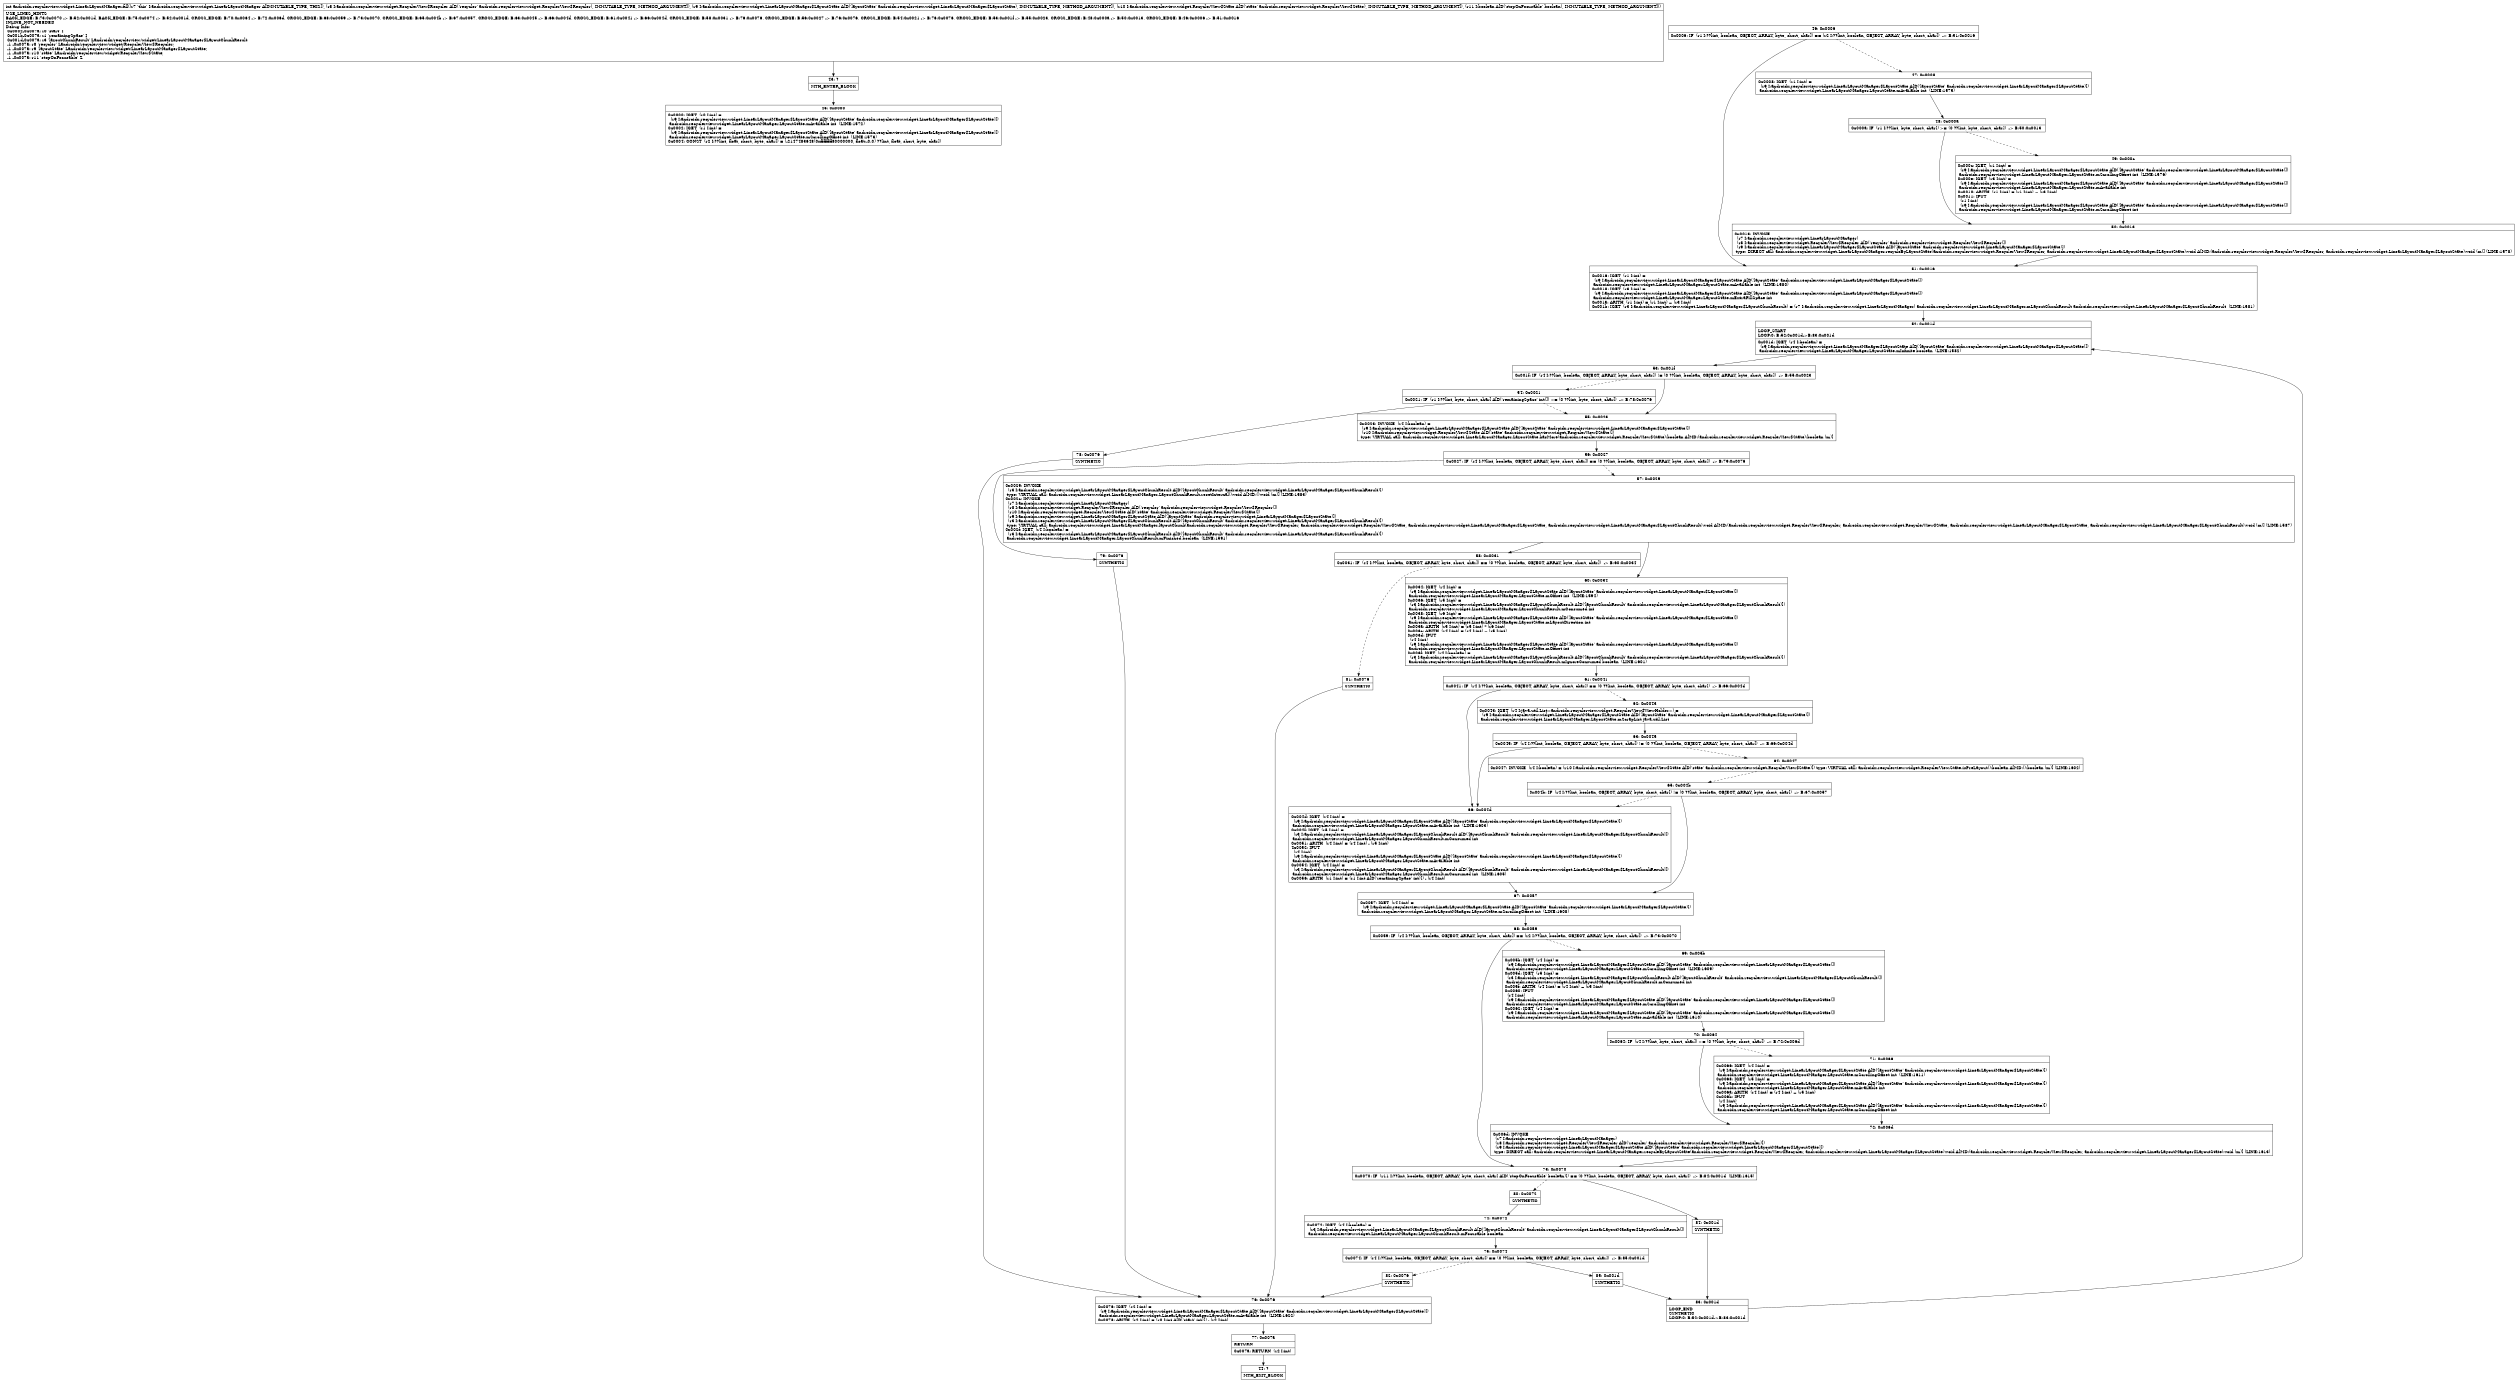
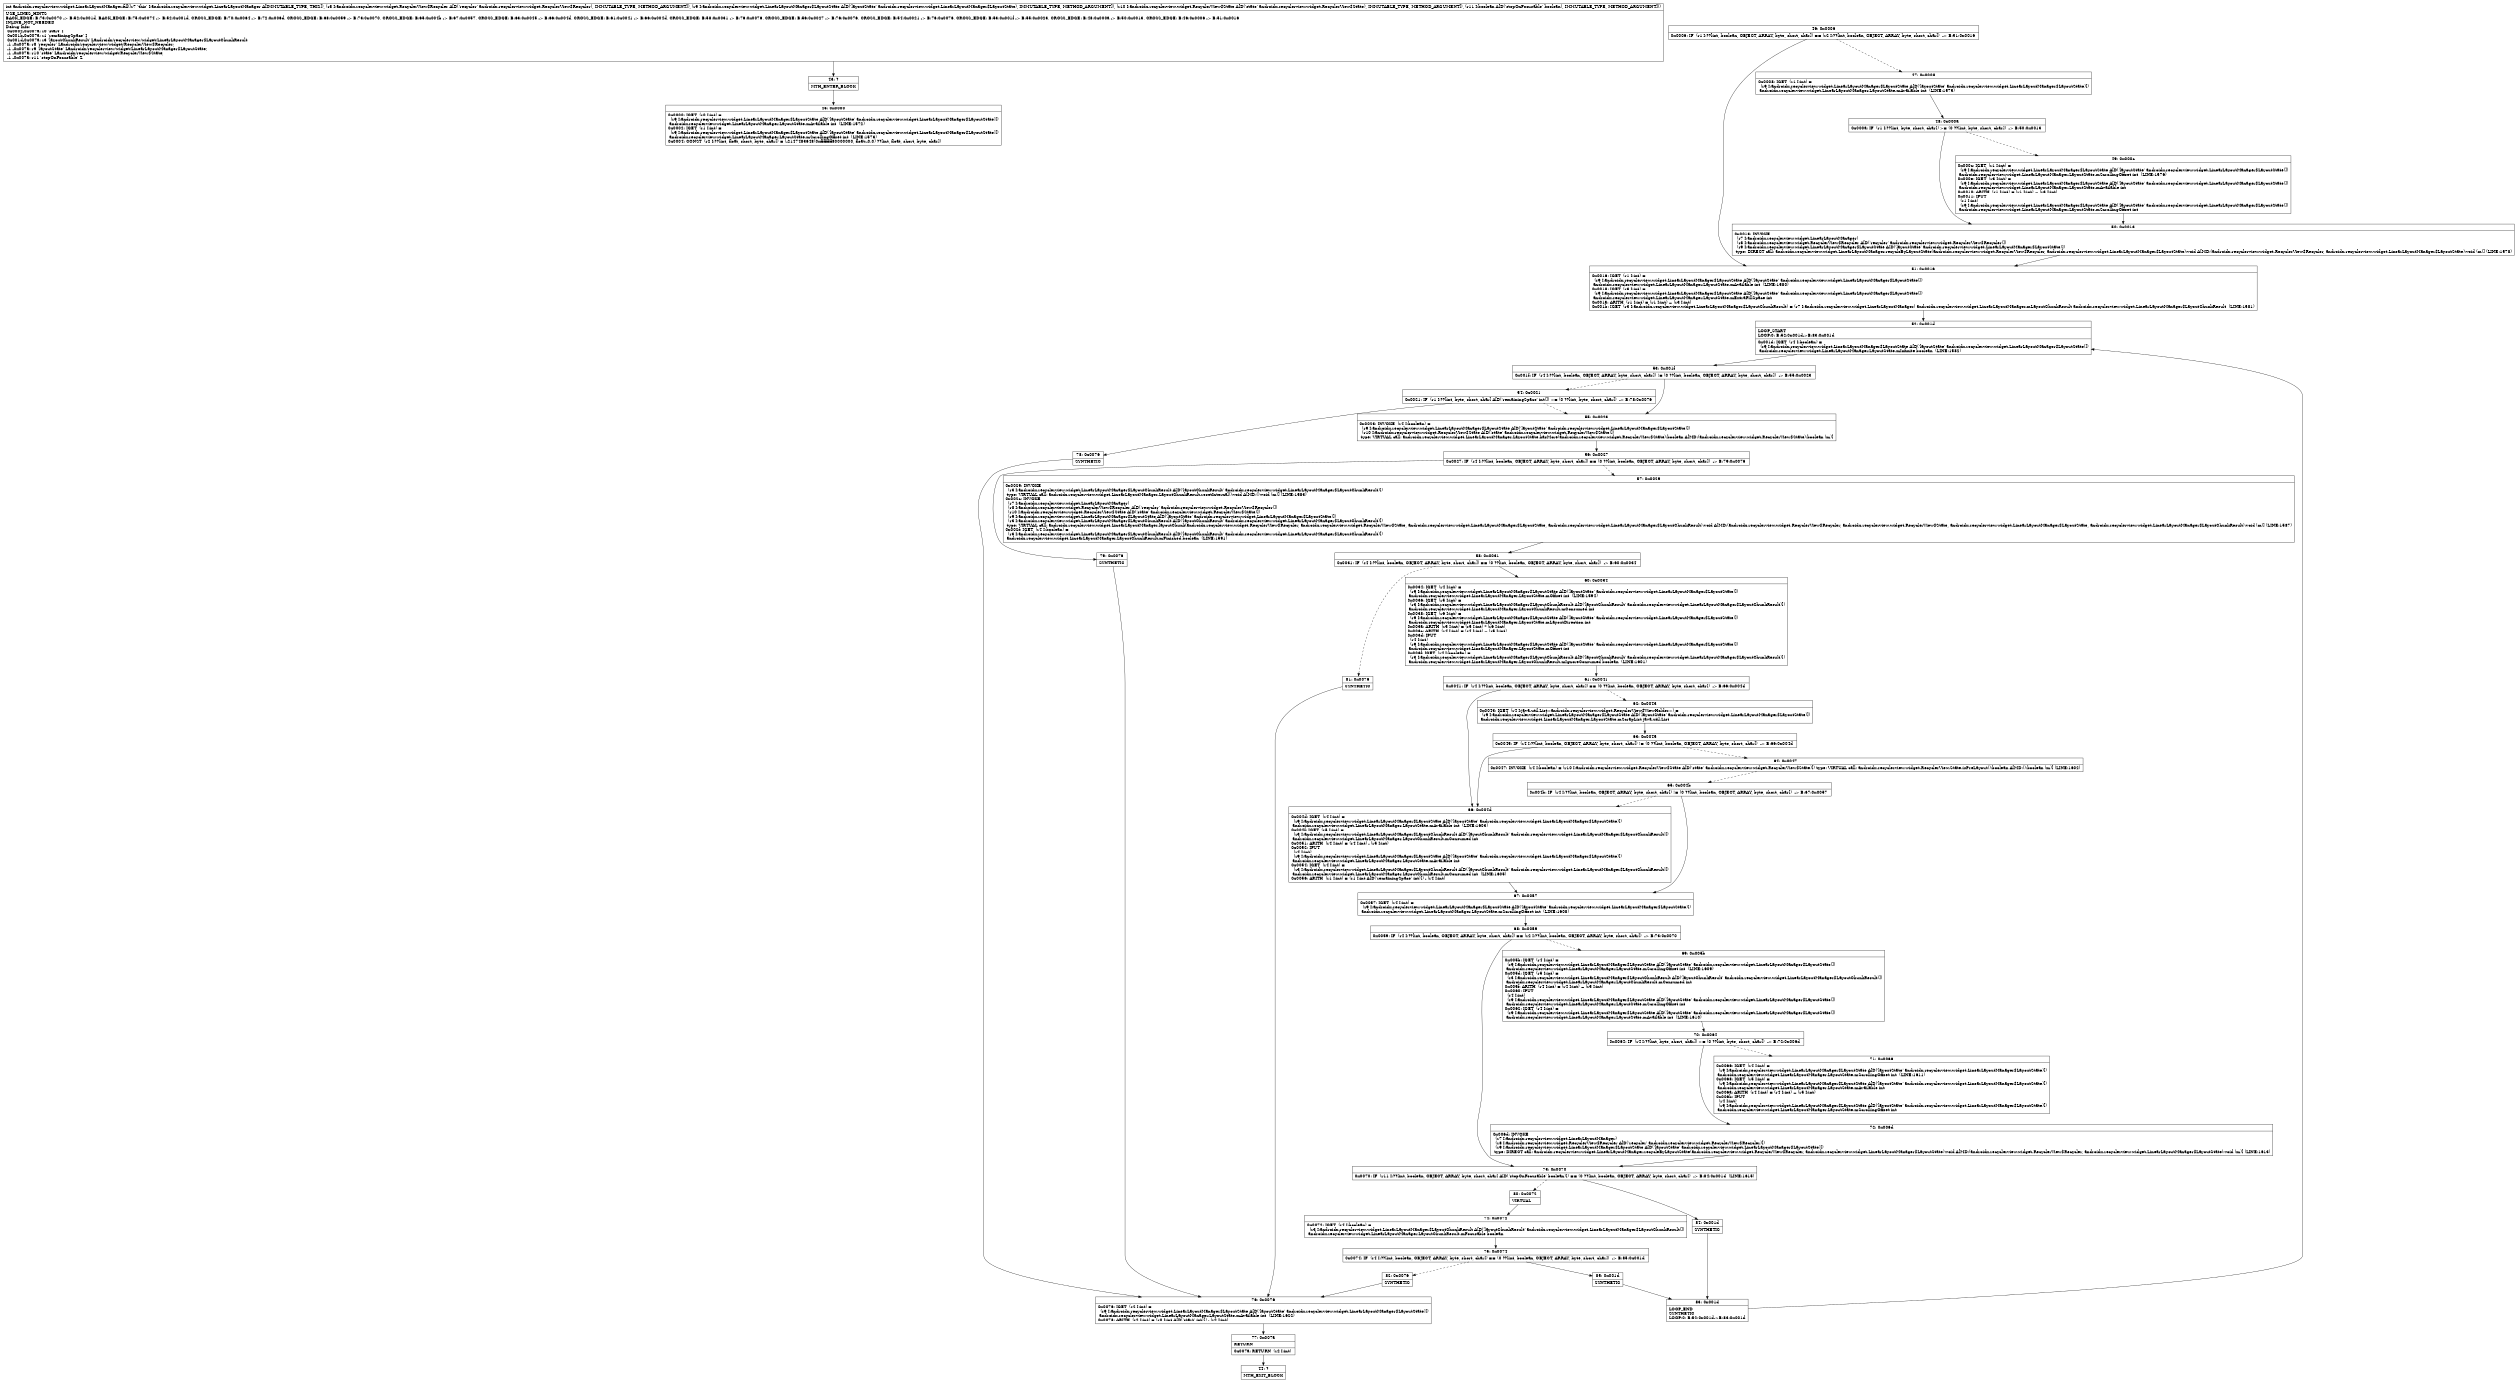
edge "57: 0x0029" -> "60: 0x0034": now "58: 0x0031" -> "60: 0x0034"
node "66: 0x004d": text "4x0052: IPUT" -> "0x0052: IPUT"
edge "71: 0x0066" -> "72: 0x006d": removed
node "80: 0x0072": text "SYNTHETIC" -> "VIRTUAL"
